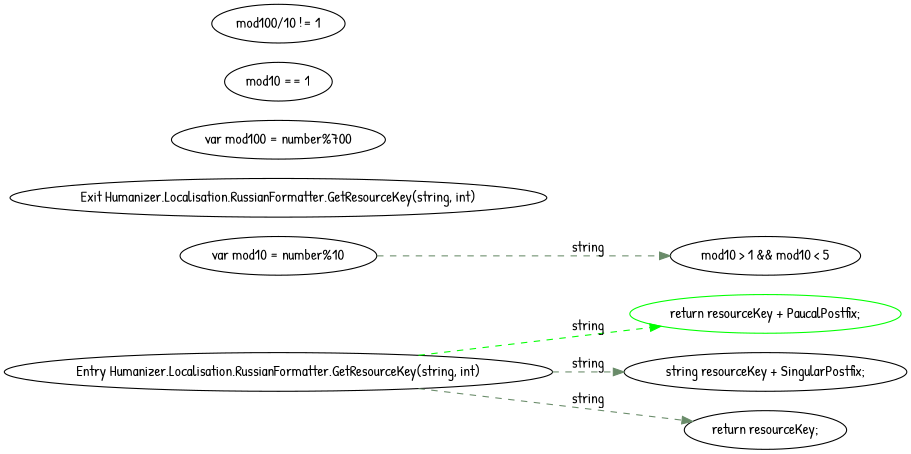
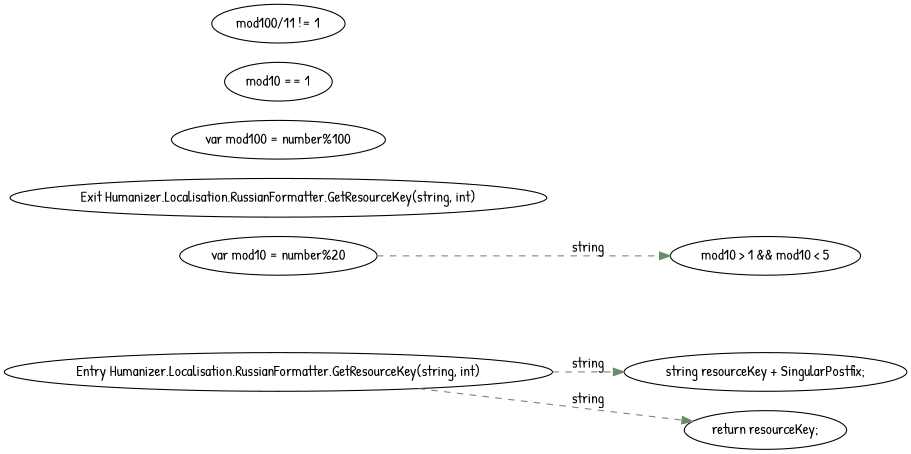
node "mod100/10 != 1": label "mod100/10 != 1" -> "mod100/11 != 1"
node "var mod100 = number%700": label "var mod100 = number%700" -> "var mod100 = number%100"
node "var mod10 = number%10": label "var mod10 = number%10" -> "var mod10 = number%20"
node "return resourceKey + PaucalPostfix;": removed
